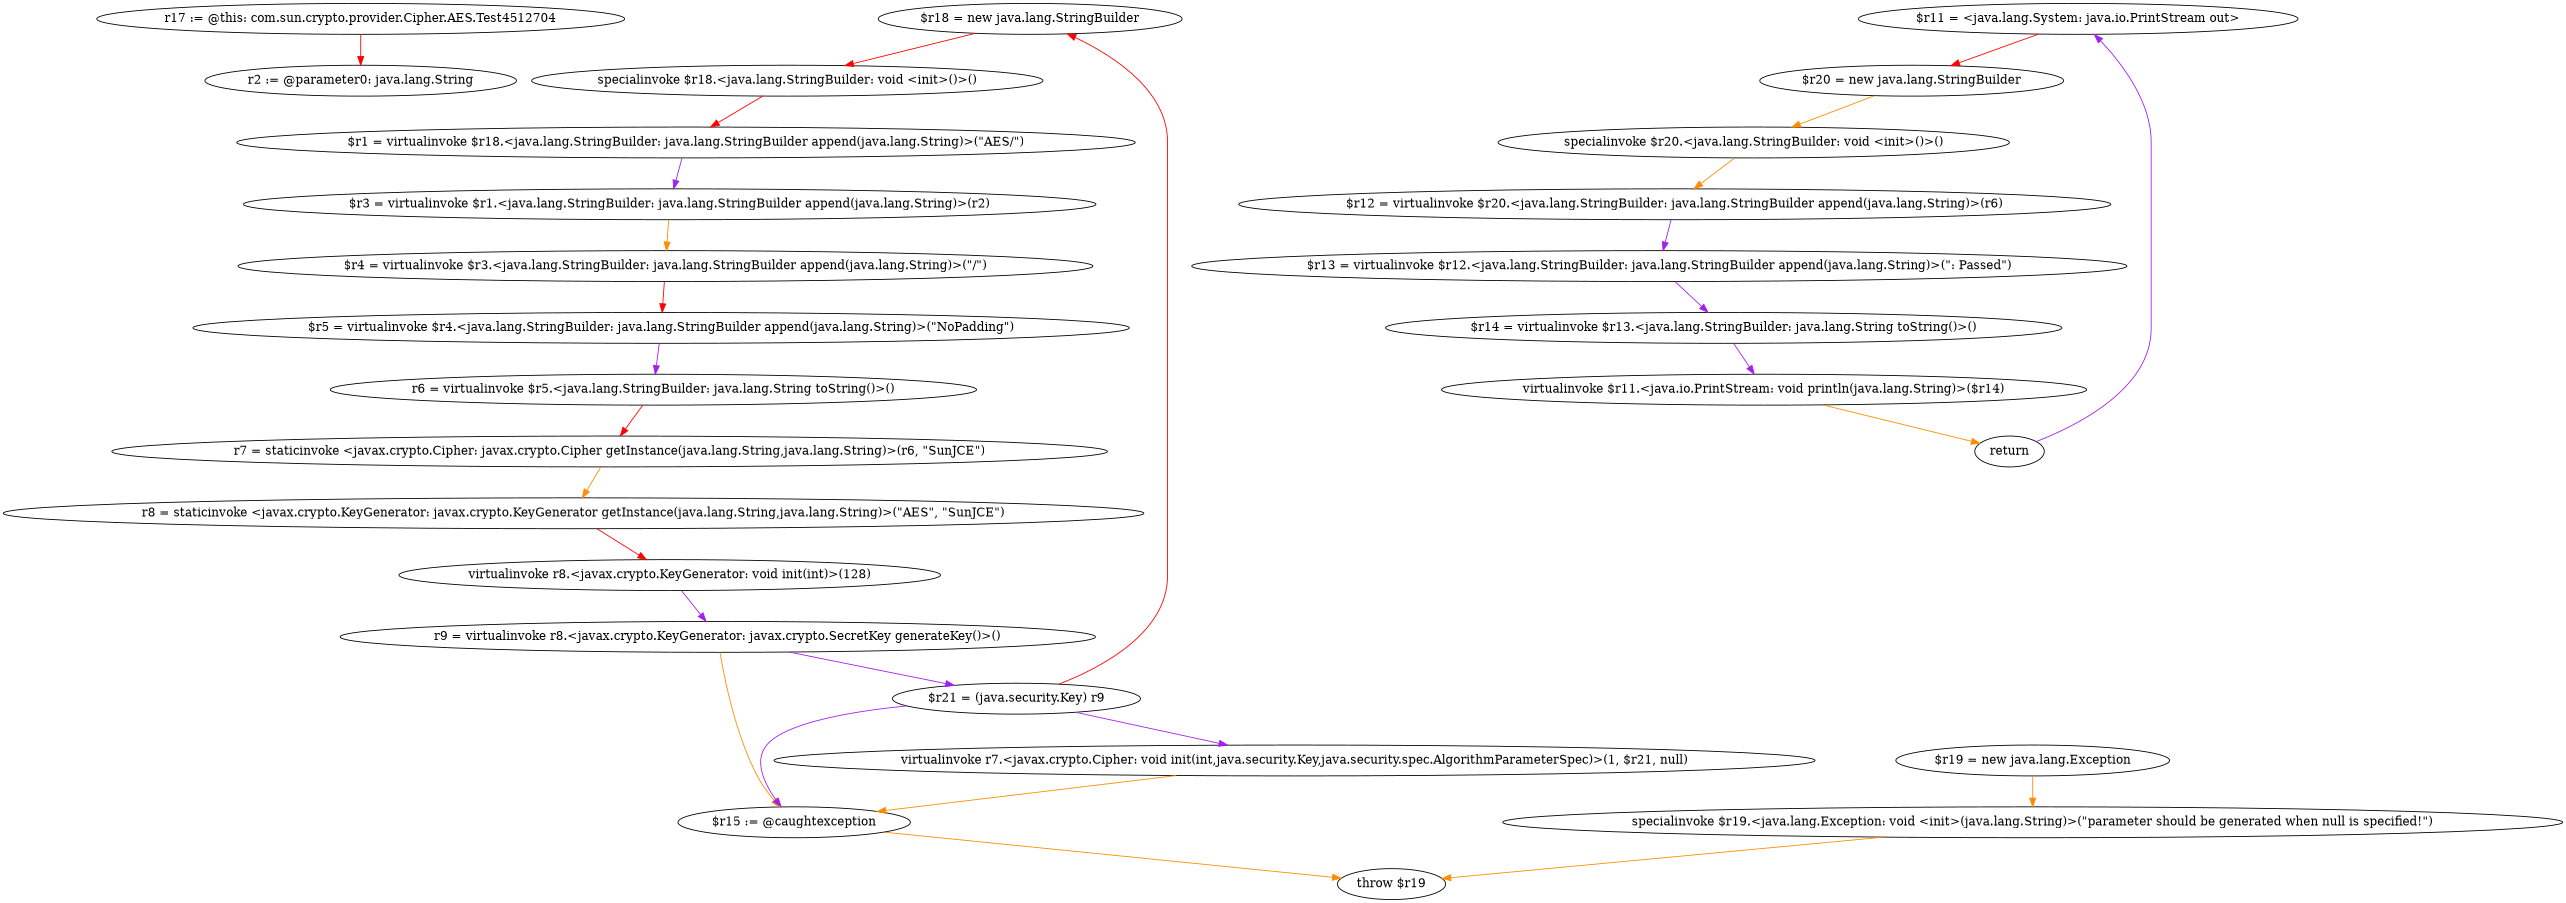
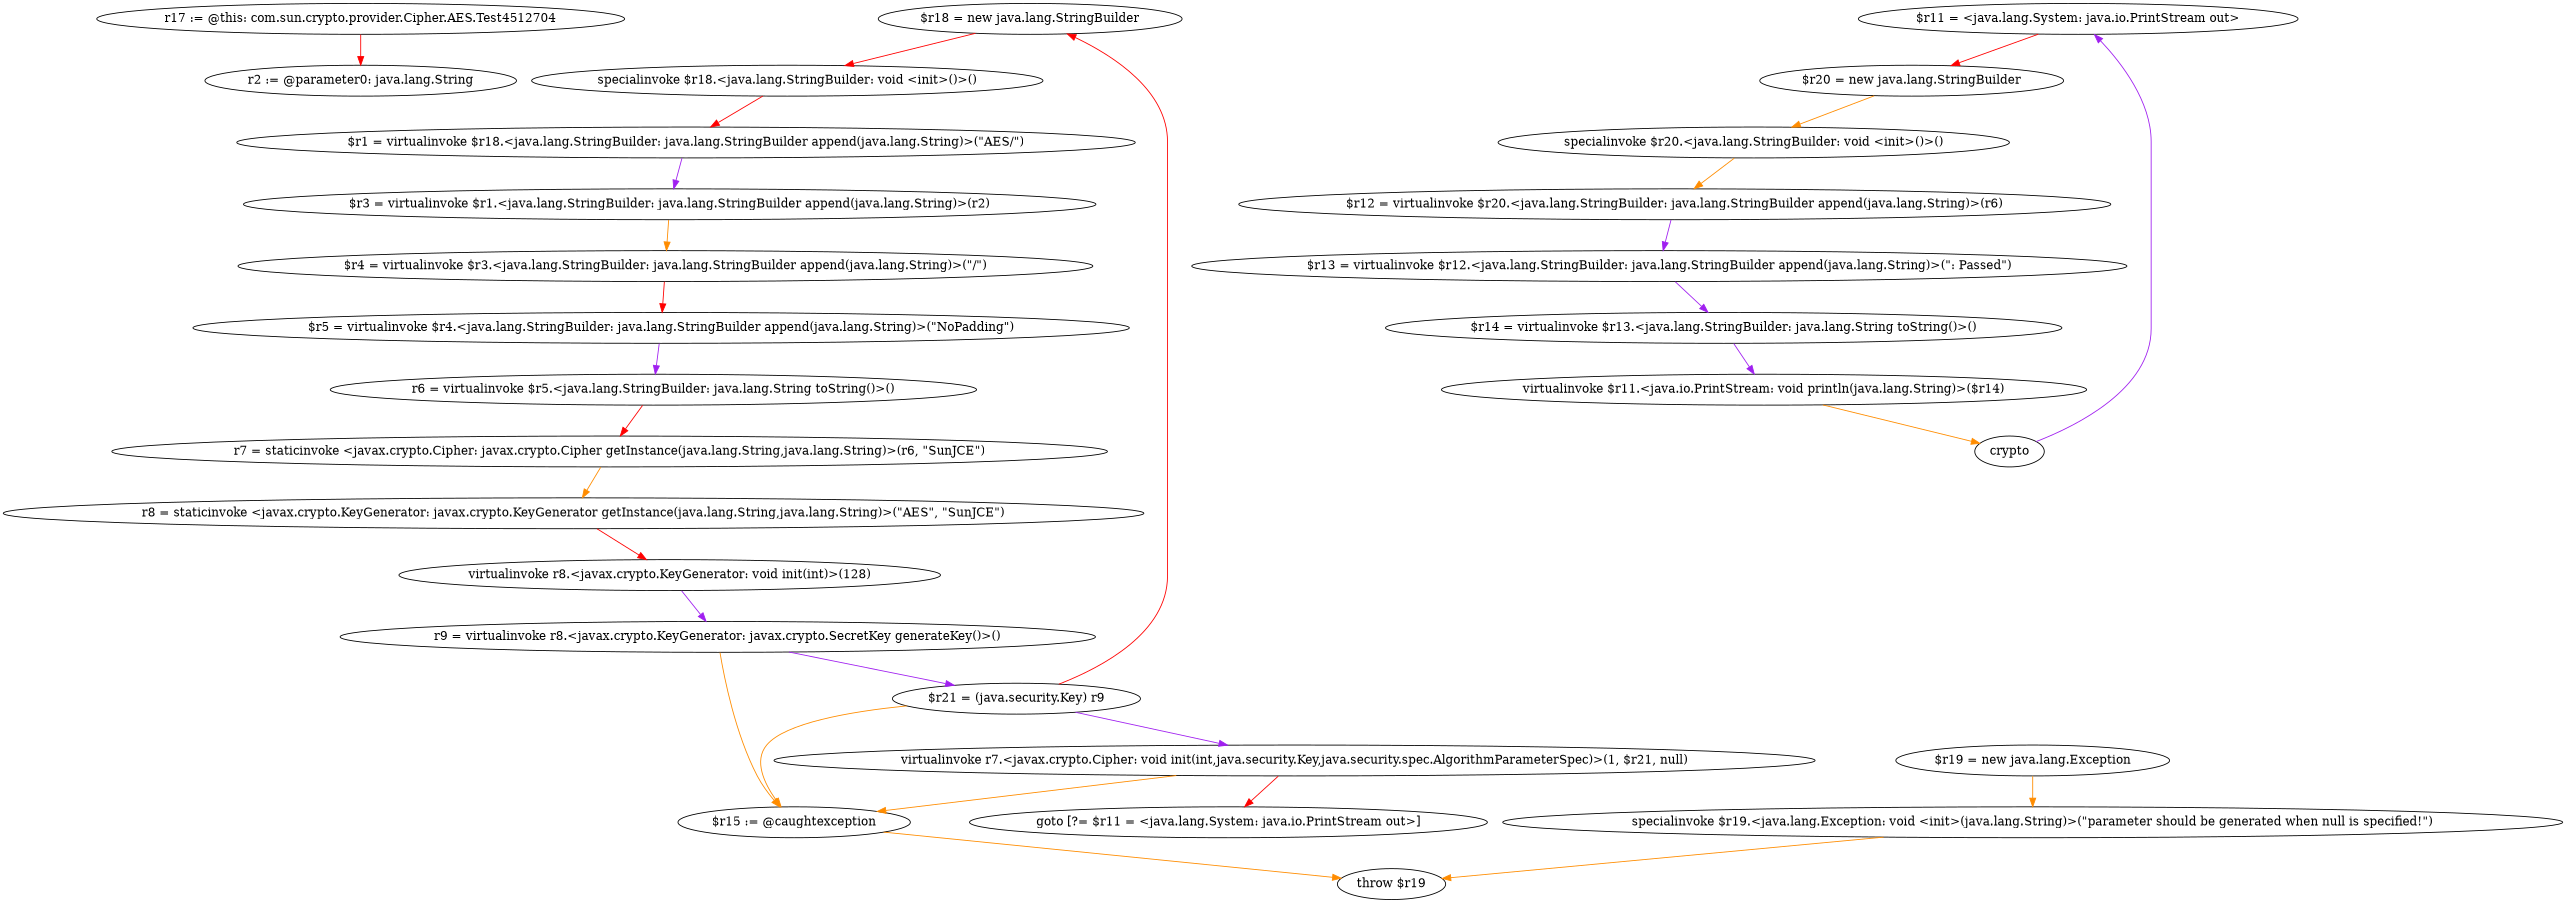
node "return": label "return" -> "crypto"
edge "$r21 = (java.security.Key) r9" -> "$r15 := @caughtexception": color purple -> darkorange
node "goto [?= $r11 = <java.lang.System: java.io.PrintStream out>]": added
